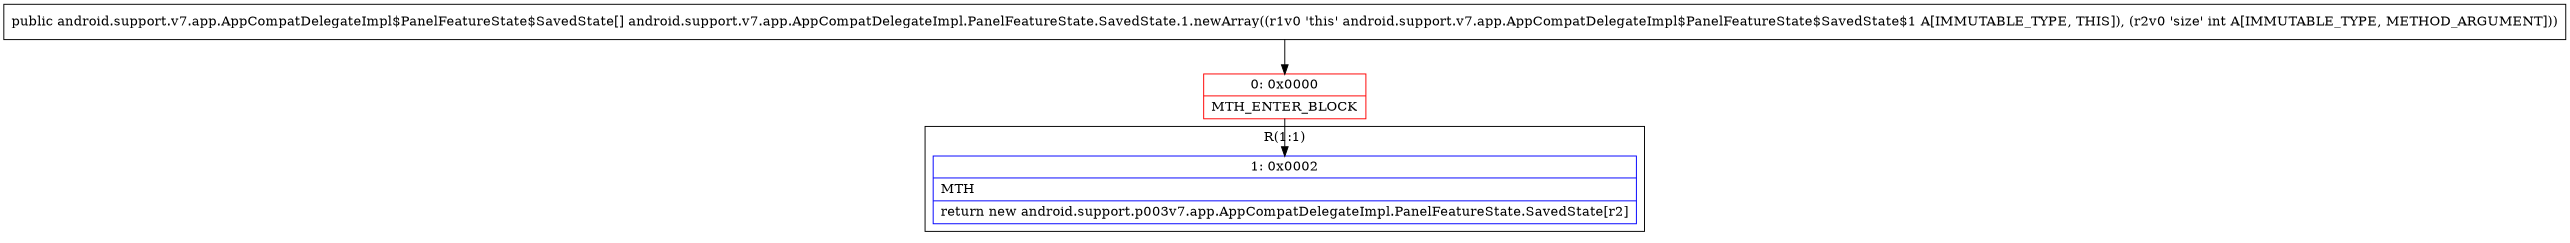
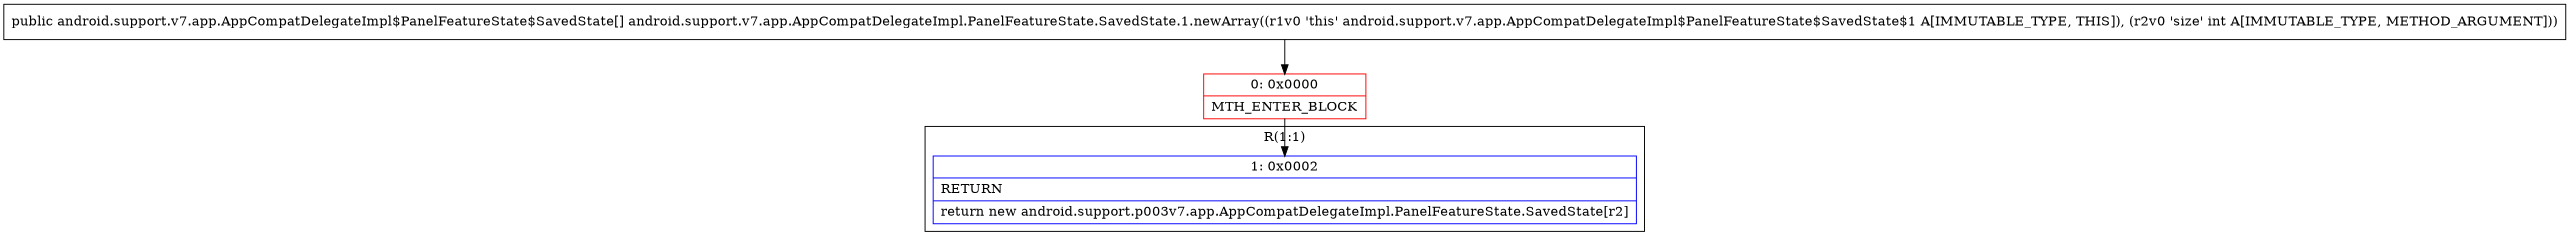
node "1: 0x0002": text "MTH" -> "RETURN"
